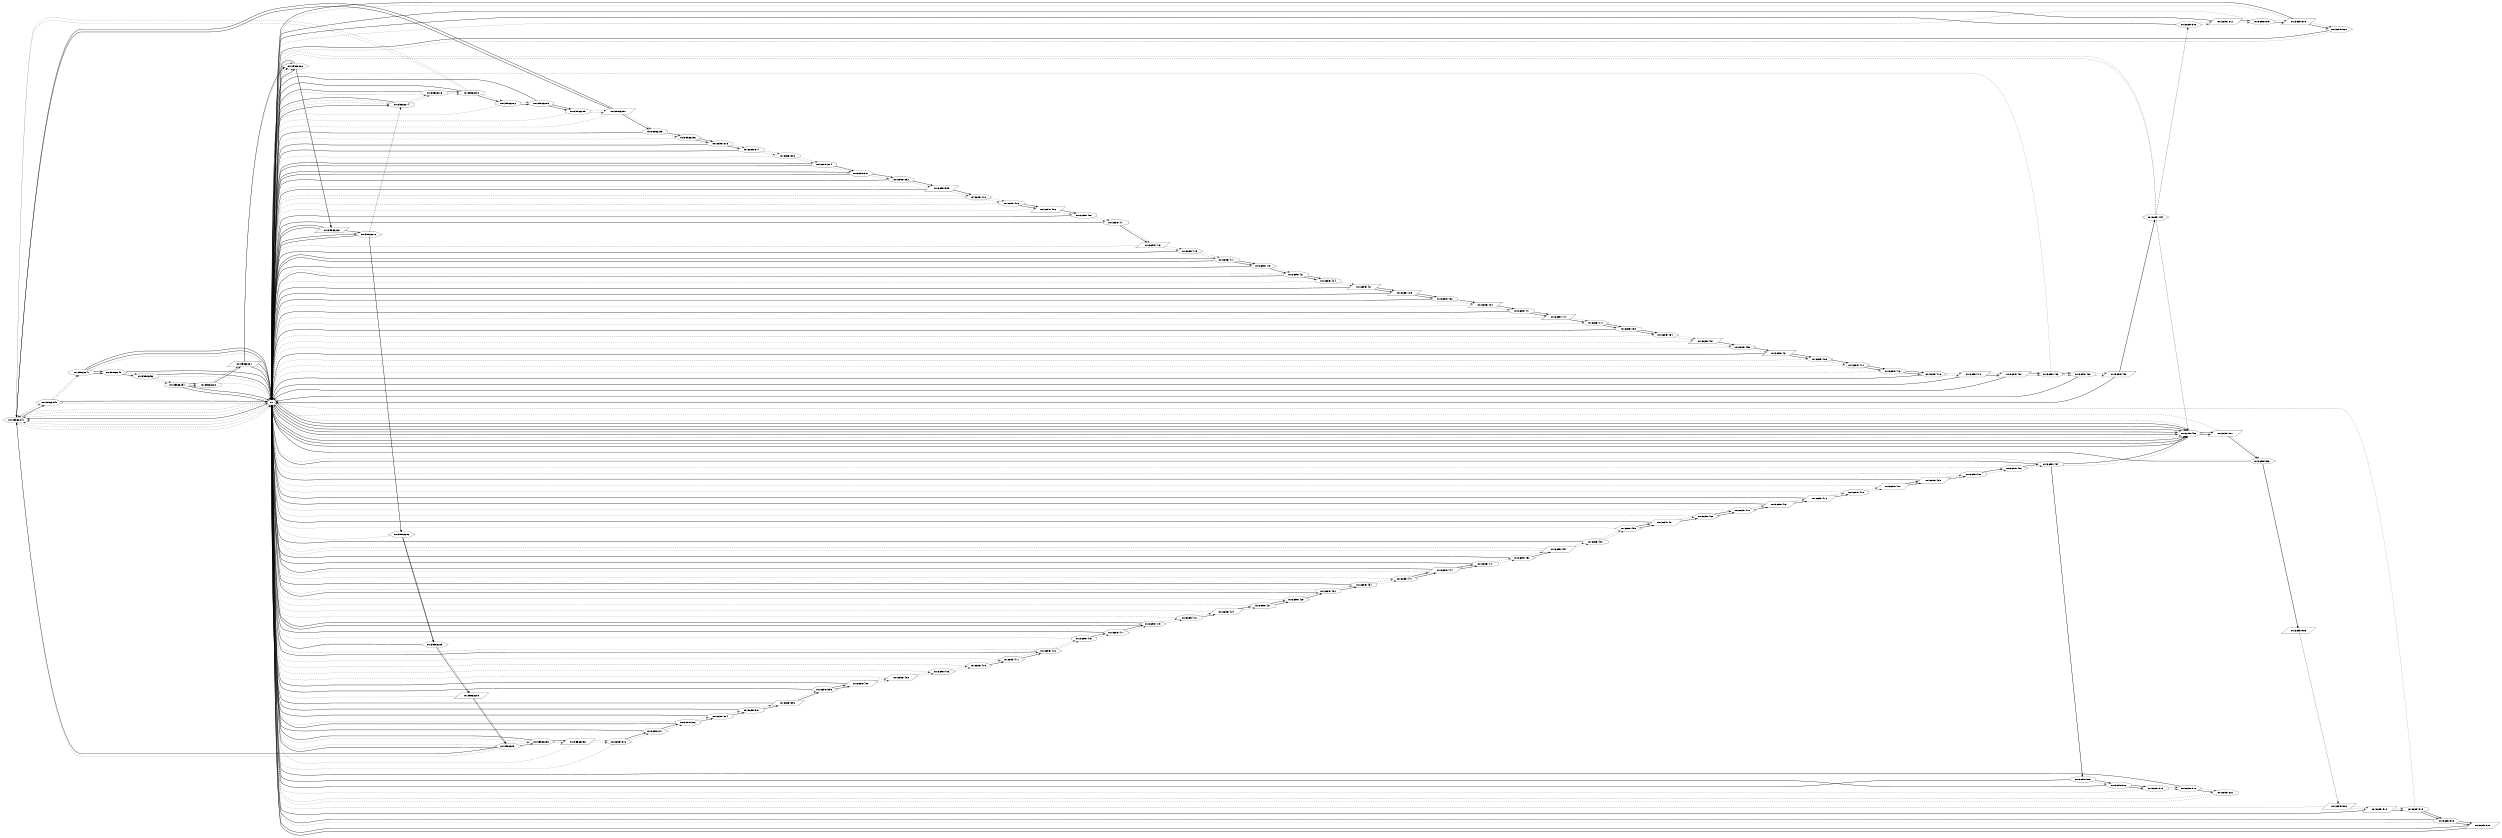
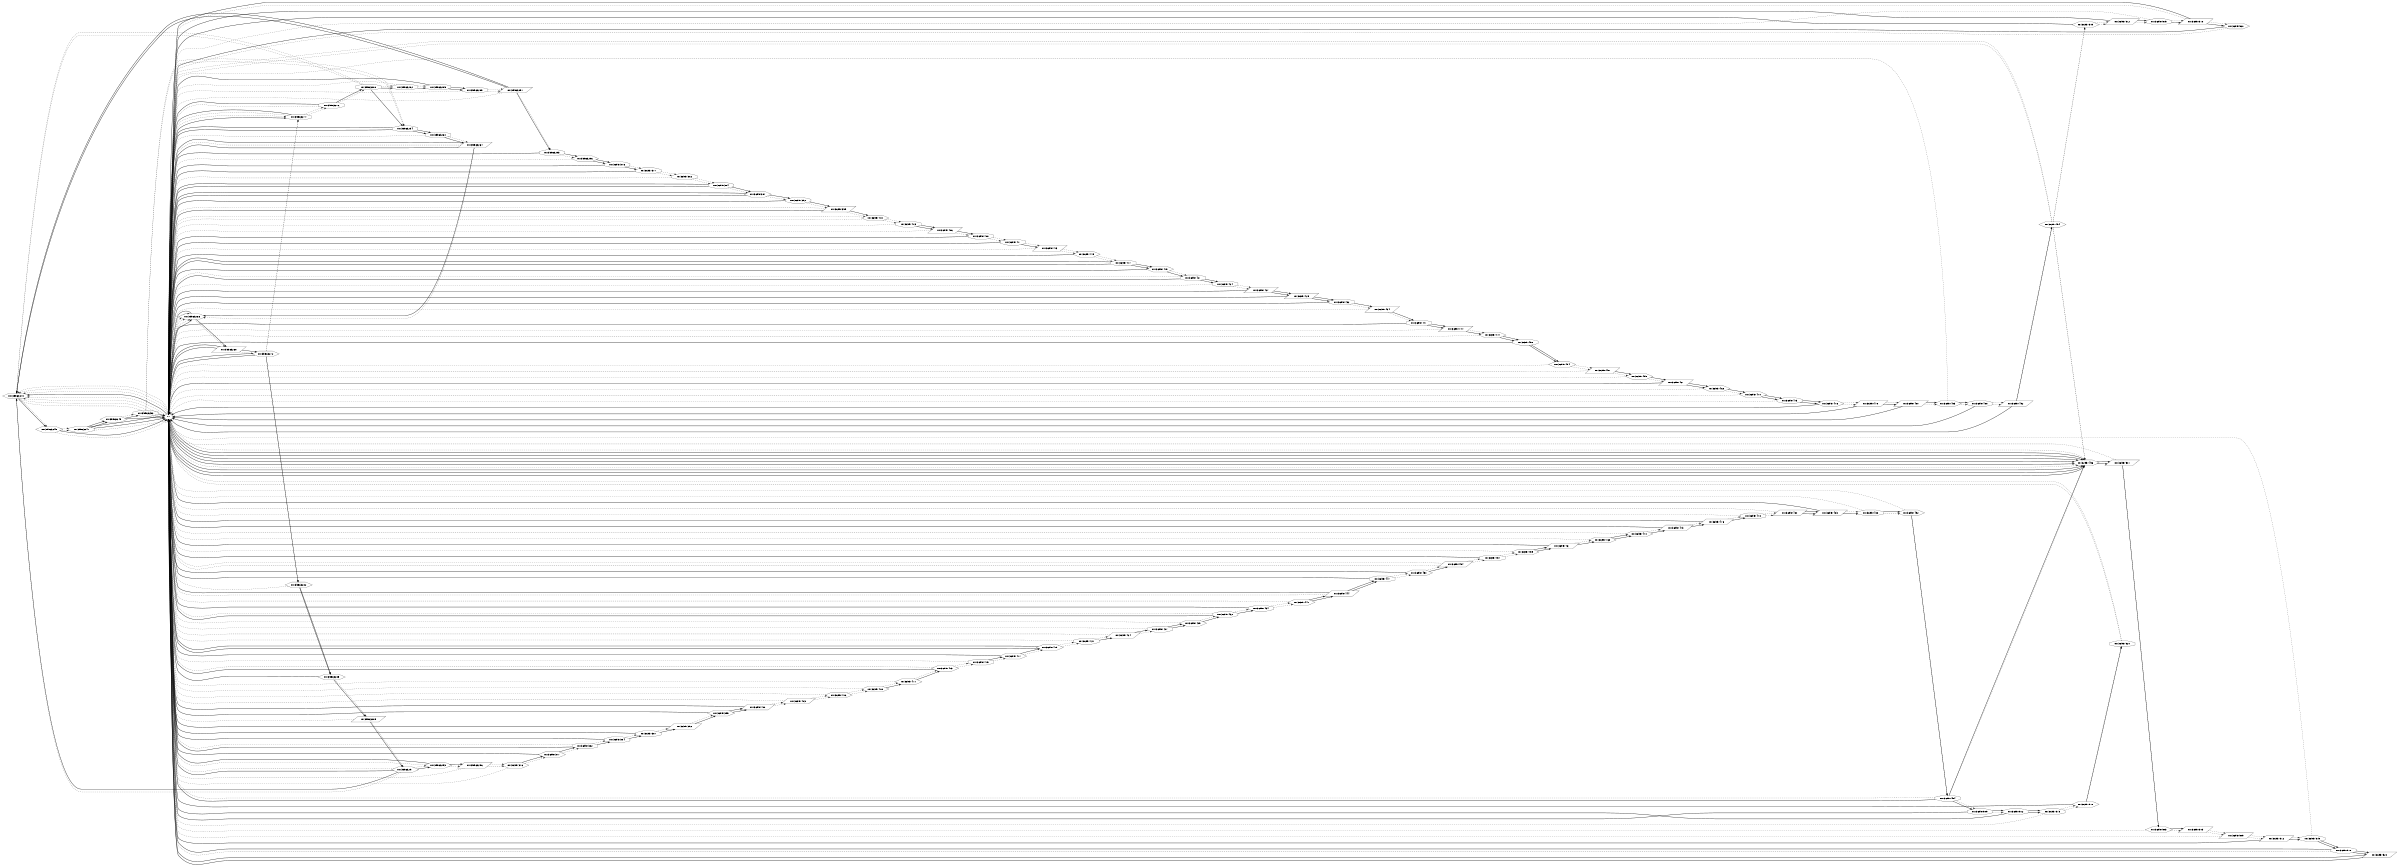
edge "0x135563280" -> "n0": now "0x135563280" -> "0x135563254"
edge "0x136957503" -> "n0": style bold -> dashed
